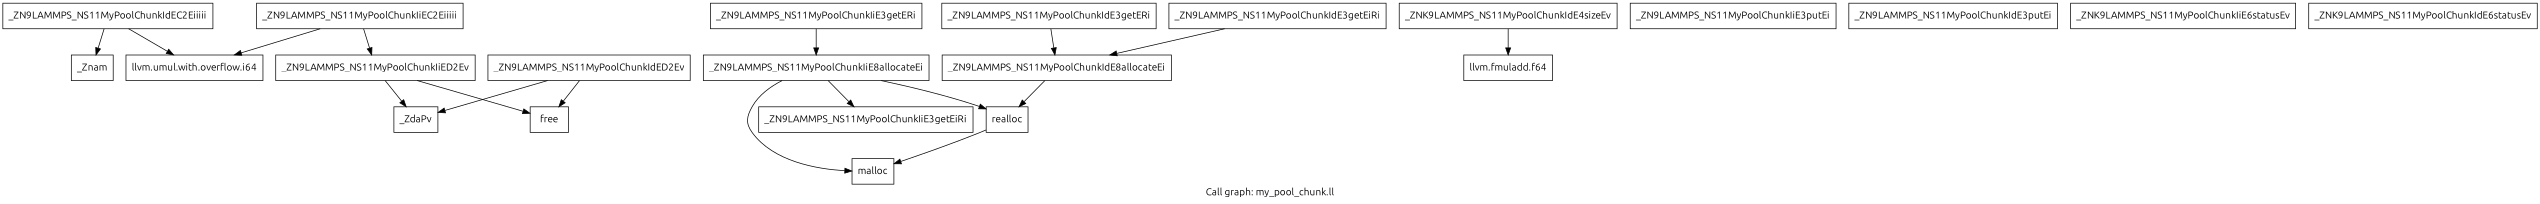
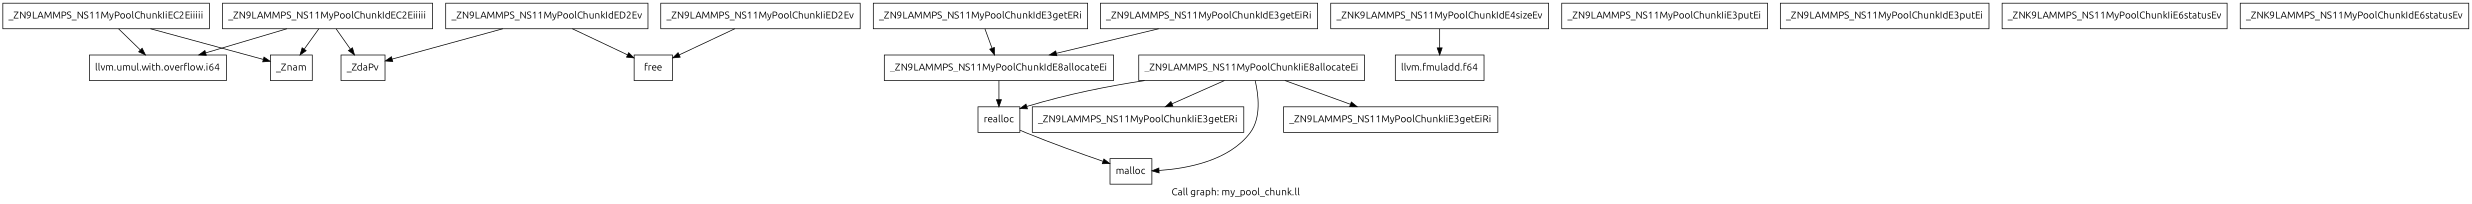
edge "_ZN9LAMMPS_NS11MyPoolChunkIiEC2Eiiiii" -> "_ZN9LAMMPS_NS11MyPoolChunkIiED2Ev": now "_ZN9LAMMPS_NS11MyPoolChunkIiEC2Eiiiii" -> "_Znam"
edge "_ZN9LAMMPS_NS11MyPoolChunkIiE3getERi" -> "_ZN9LAMMPS_NS11MyPoolChunkIiE8allocateEi": reversed
edge "_ZN9LAMMPS_NS11MyPoolChunkIiED2Ev" -> "_ZdaPv": now "_ZN9LAMMPS_NS11MyPoolChunkIdEC2Eiiiii" -> "_ZdaPv"
